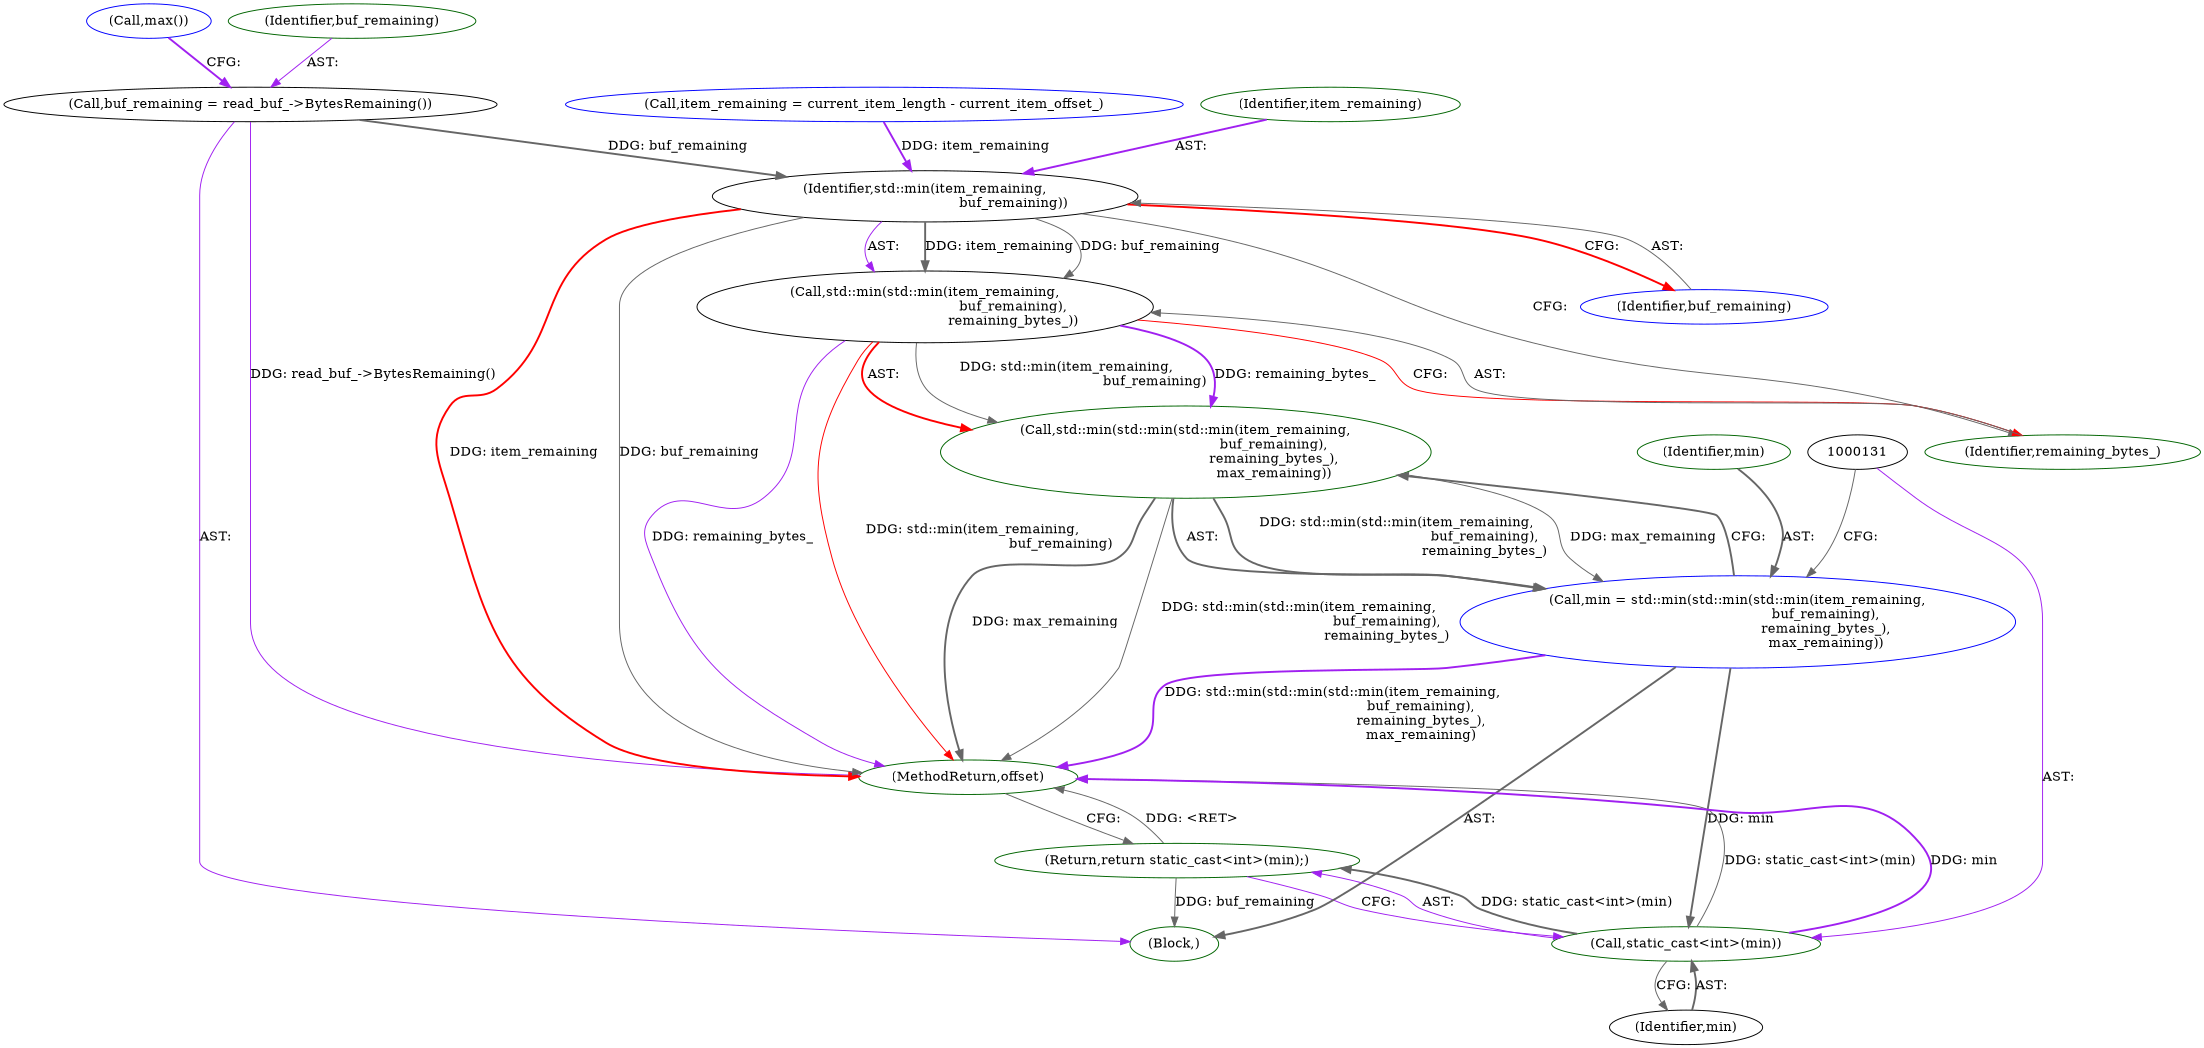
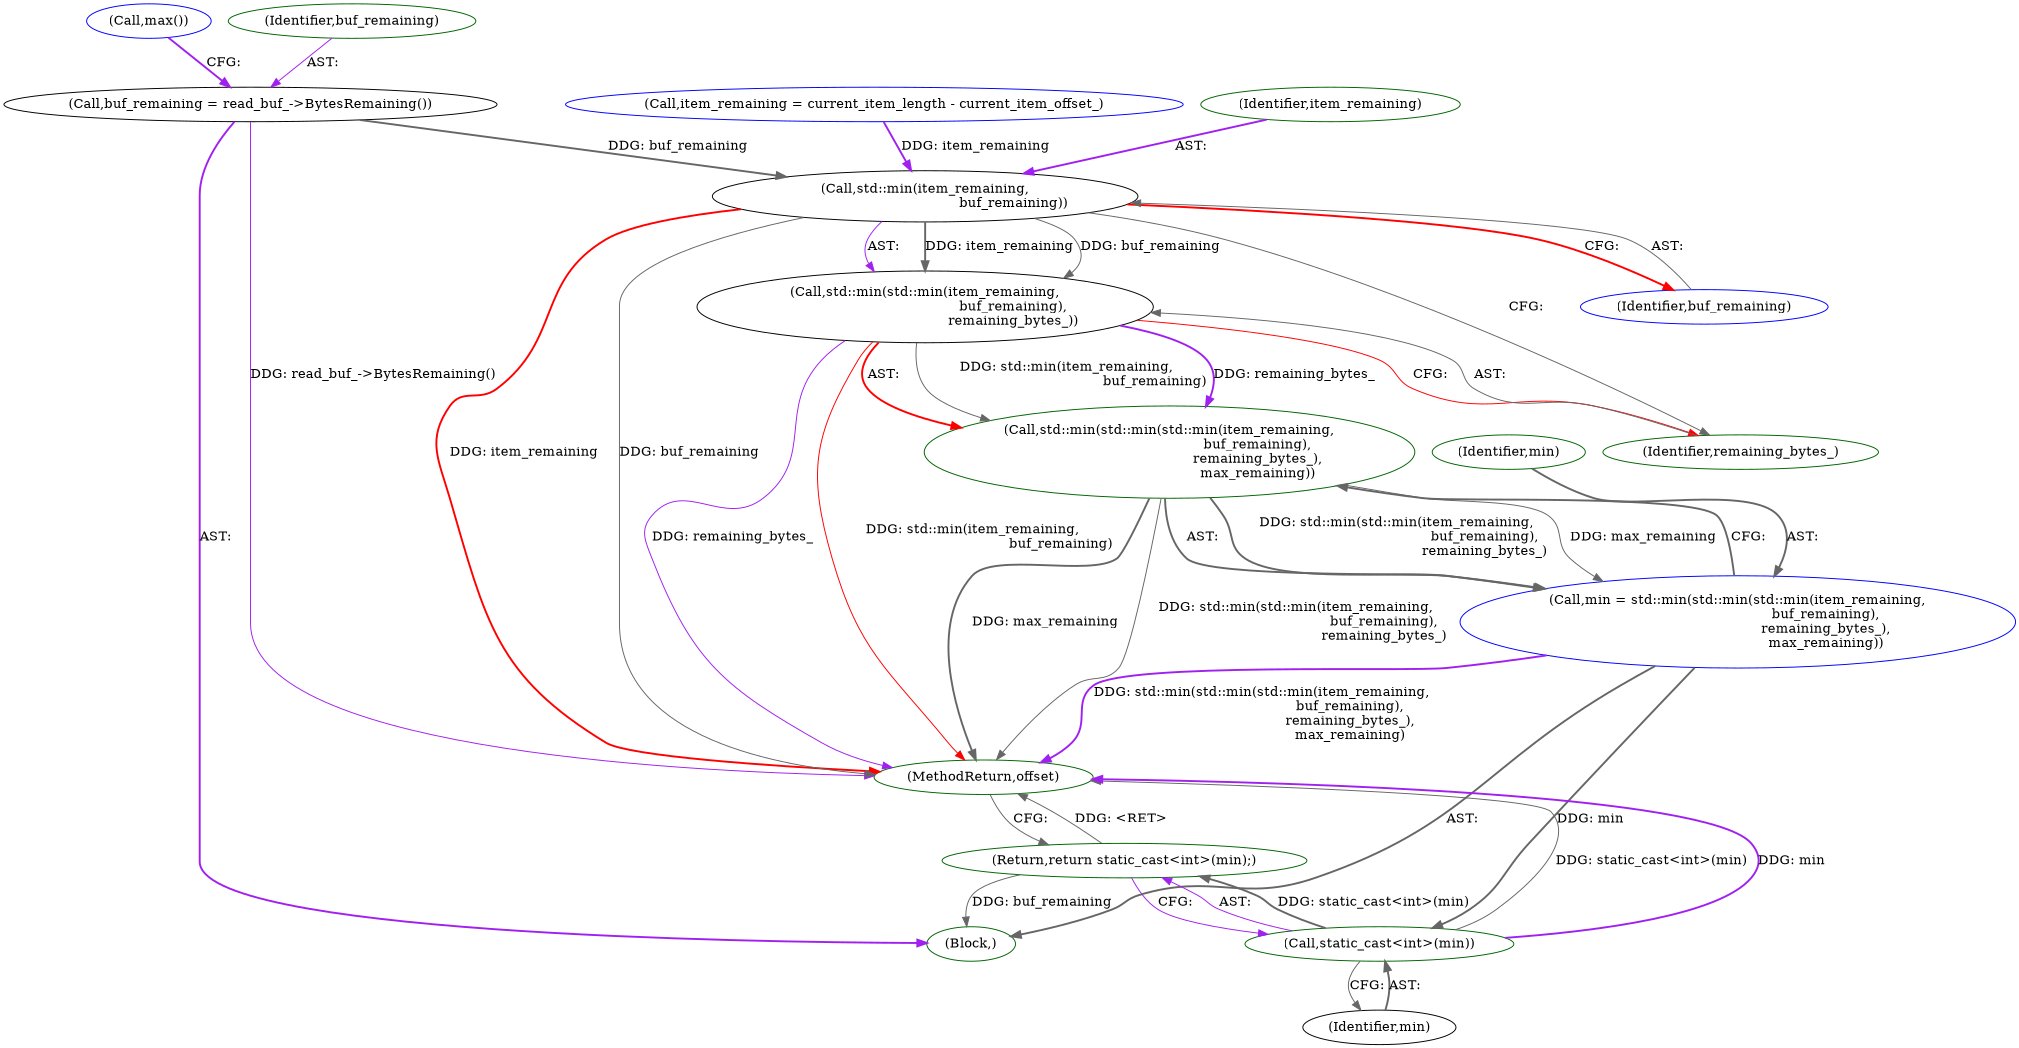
node "(Identifier,std::min(item_remaining, buf_remaining))": label "(Identifier,std::min(item_remaining, buf_remaining))" -> "(Call,std::min(item_remaining, buf_remaining))"
node "1000131": removed
edge "(Call,buf_remaining = read_buf_->BytesRemaining())" -> "(Block,)": style solid -> bold
